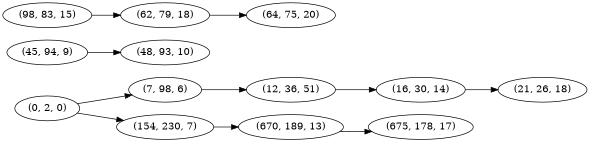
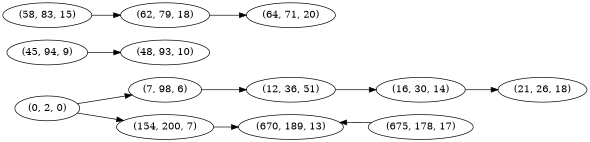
node "(98, 83, 15)": label "(98, 83, 15)" -> "(58, 83, 15)"
node "(64, 75, 20)": label "(64, 75, 20)" -> "(64, 71, 20)"
node "(154, 230, 7)": label "(154, 230, 7)" -> "(154, 200, 7)"
edge "(670, 189, 13)" -> "(675, 178, 17)": reversed
